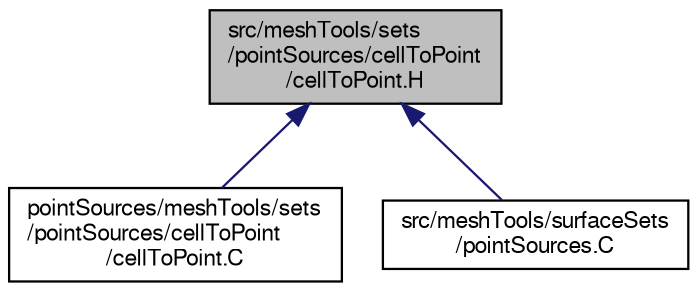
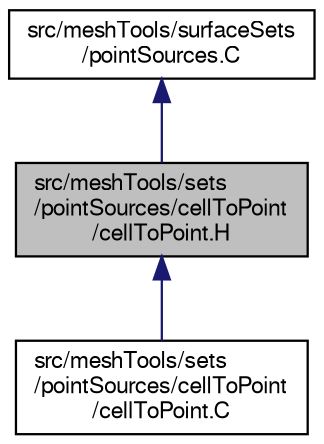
edge "src/meshTools/surfaceSets /pointSources.C" -> "src/meshTools/sets /pointSources/cellToPoint /cellToPoint.H": reversed
node "pointSources/meshTools/sets /pointSources/cellToPoint /cellToPoint.C": label "pointSources/meshTools/sets /pointSources/cellToPoint /cellToPoint.C" -> "src/meshTools/sets /pointSources/cellToPoint /cellToPoint.C"
